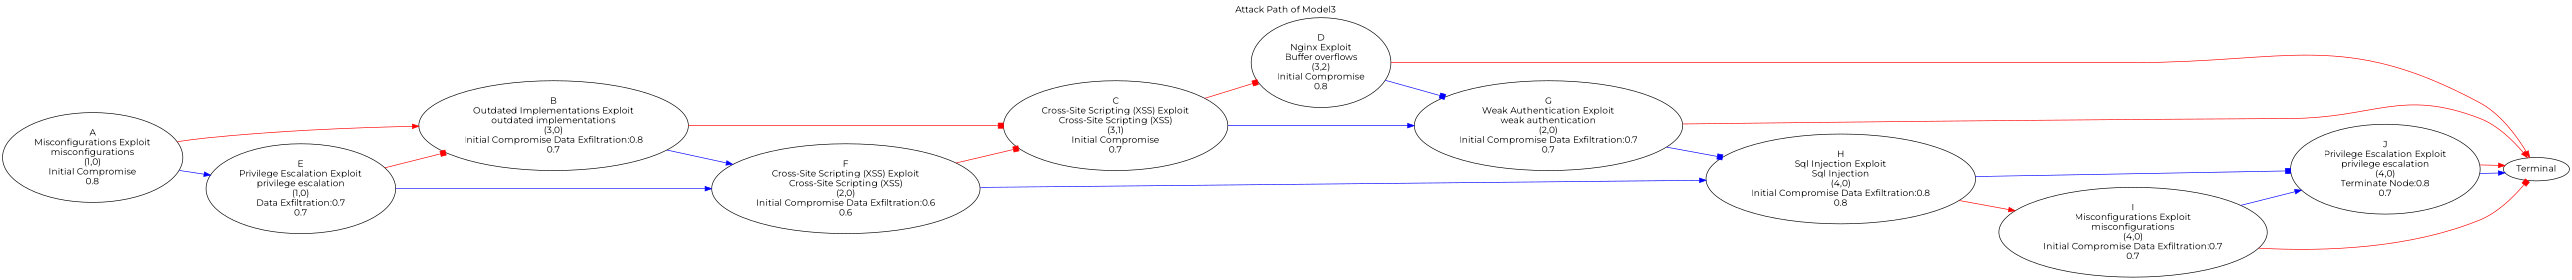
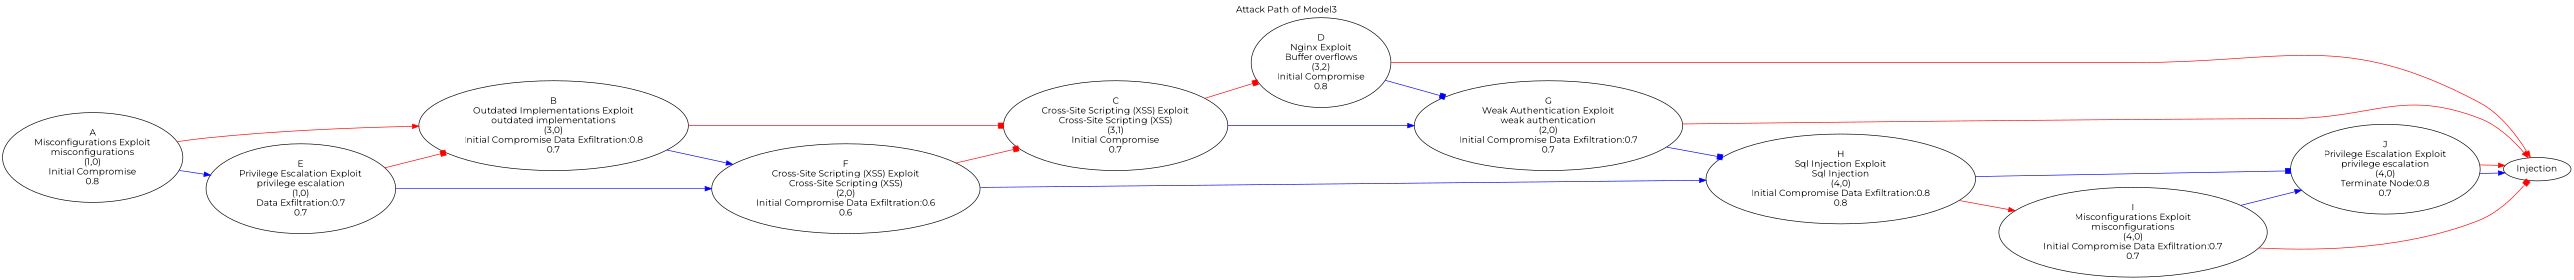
node "Terminal": label "Terminal" -> "Injection"
